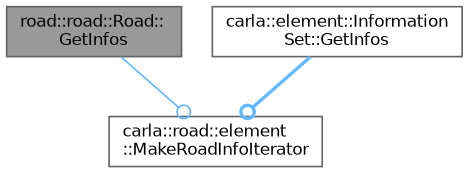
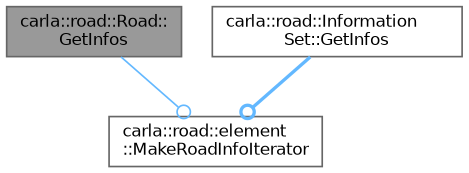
node "road::road::Road:: GetInfos": label "road::road::Road:: GetInfos" -> "carla::road::Road:: GetInfos"
node "carla::element::Information Set::GetInfos": label "carla::element::Information Set::GetInfos" -> "carla::road::Information Set::GetInfos"
